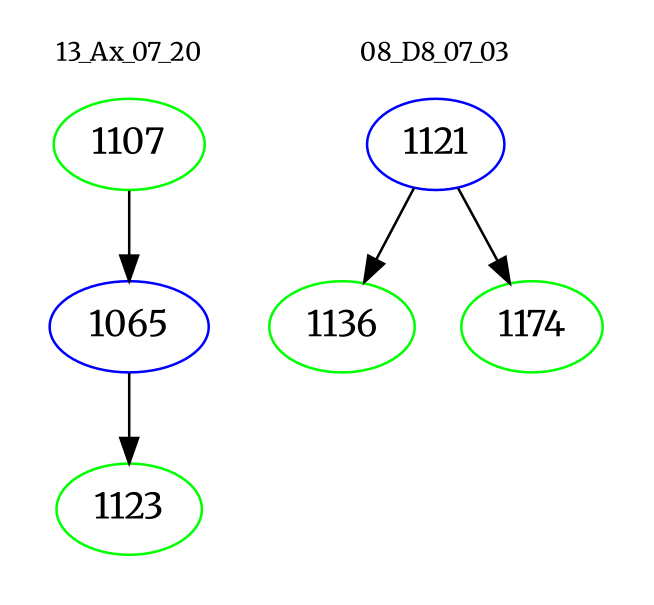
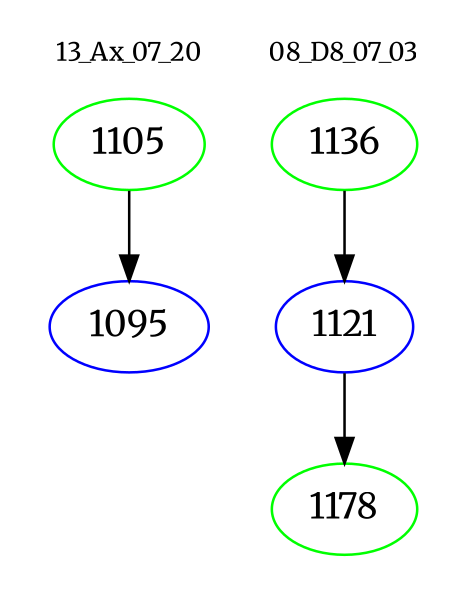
node "1107": label "1107" -> "1105"
edge "1121" -> "1136": reversed
node "1065": label "1065" -> "1095"
node "1174": label "1174" -> "1178"
node "1123": removed
